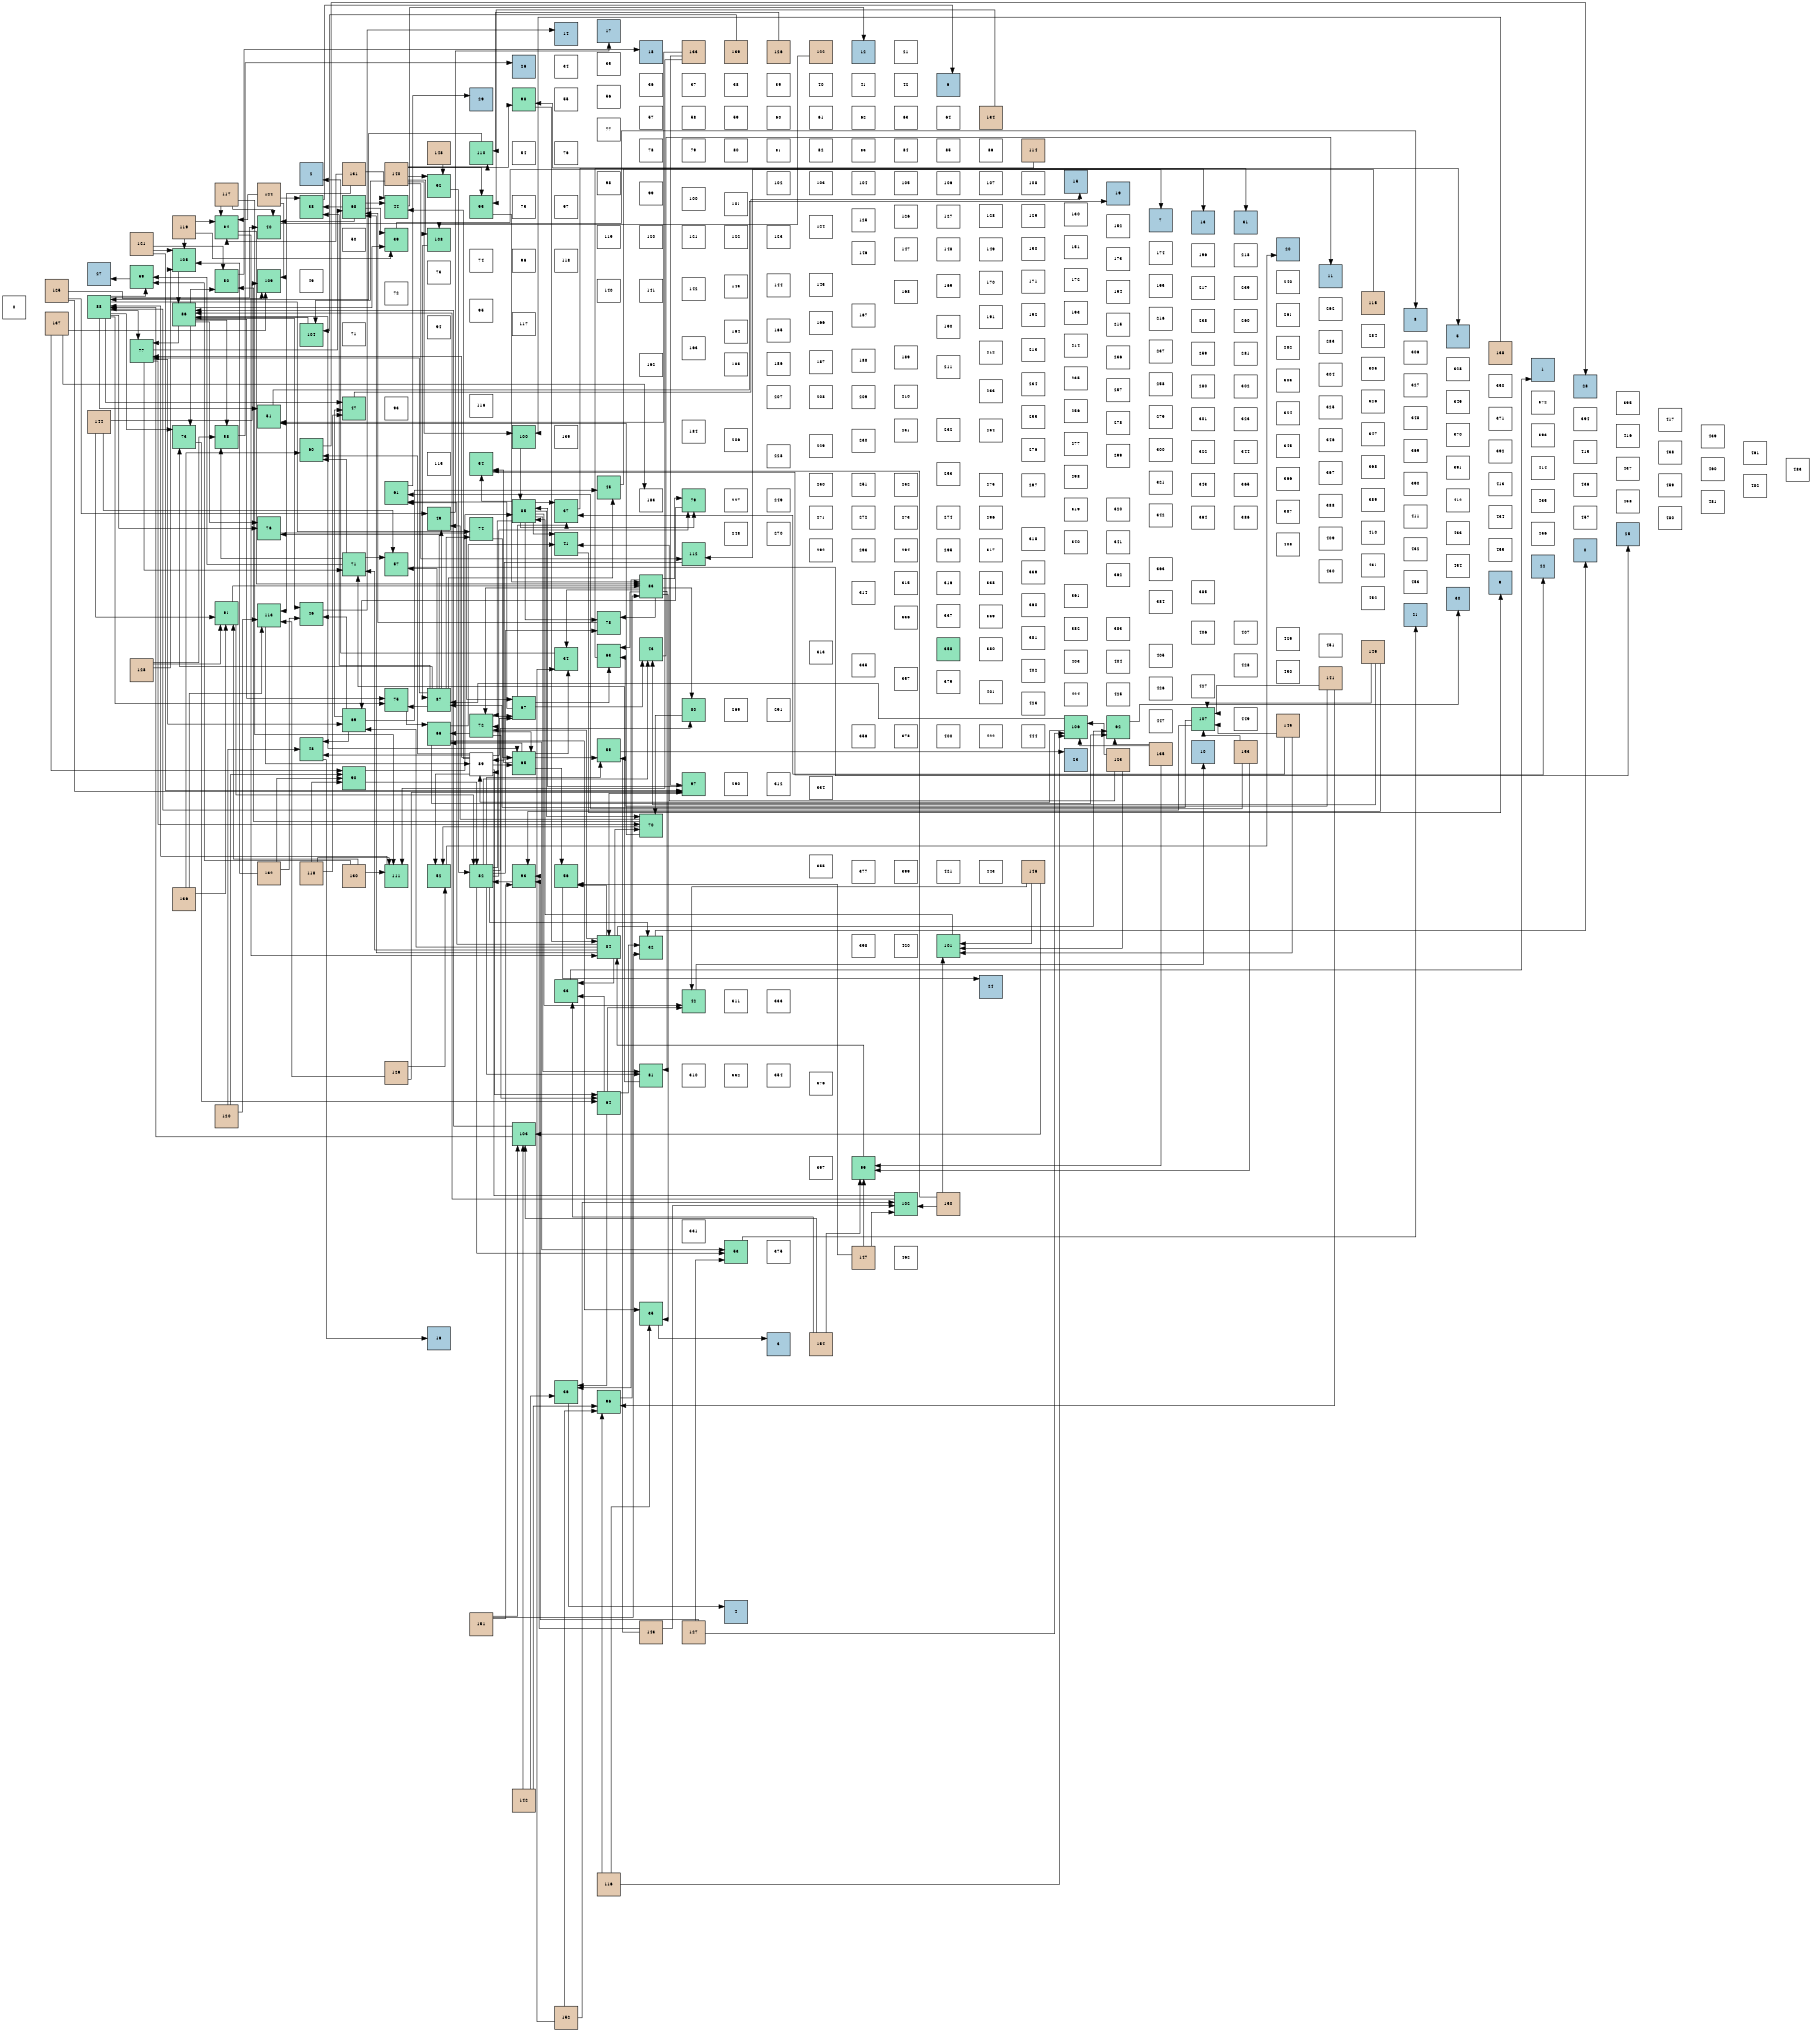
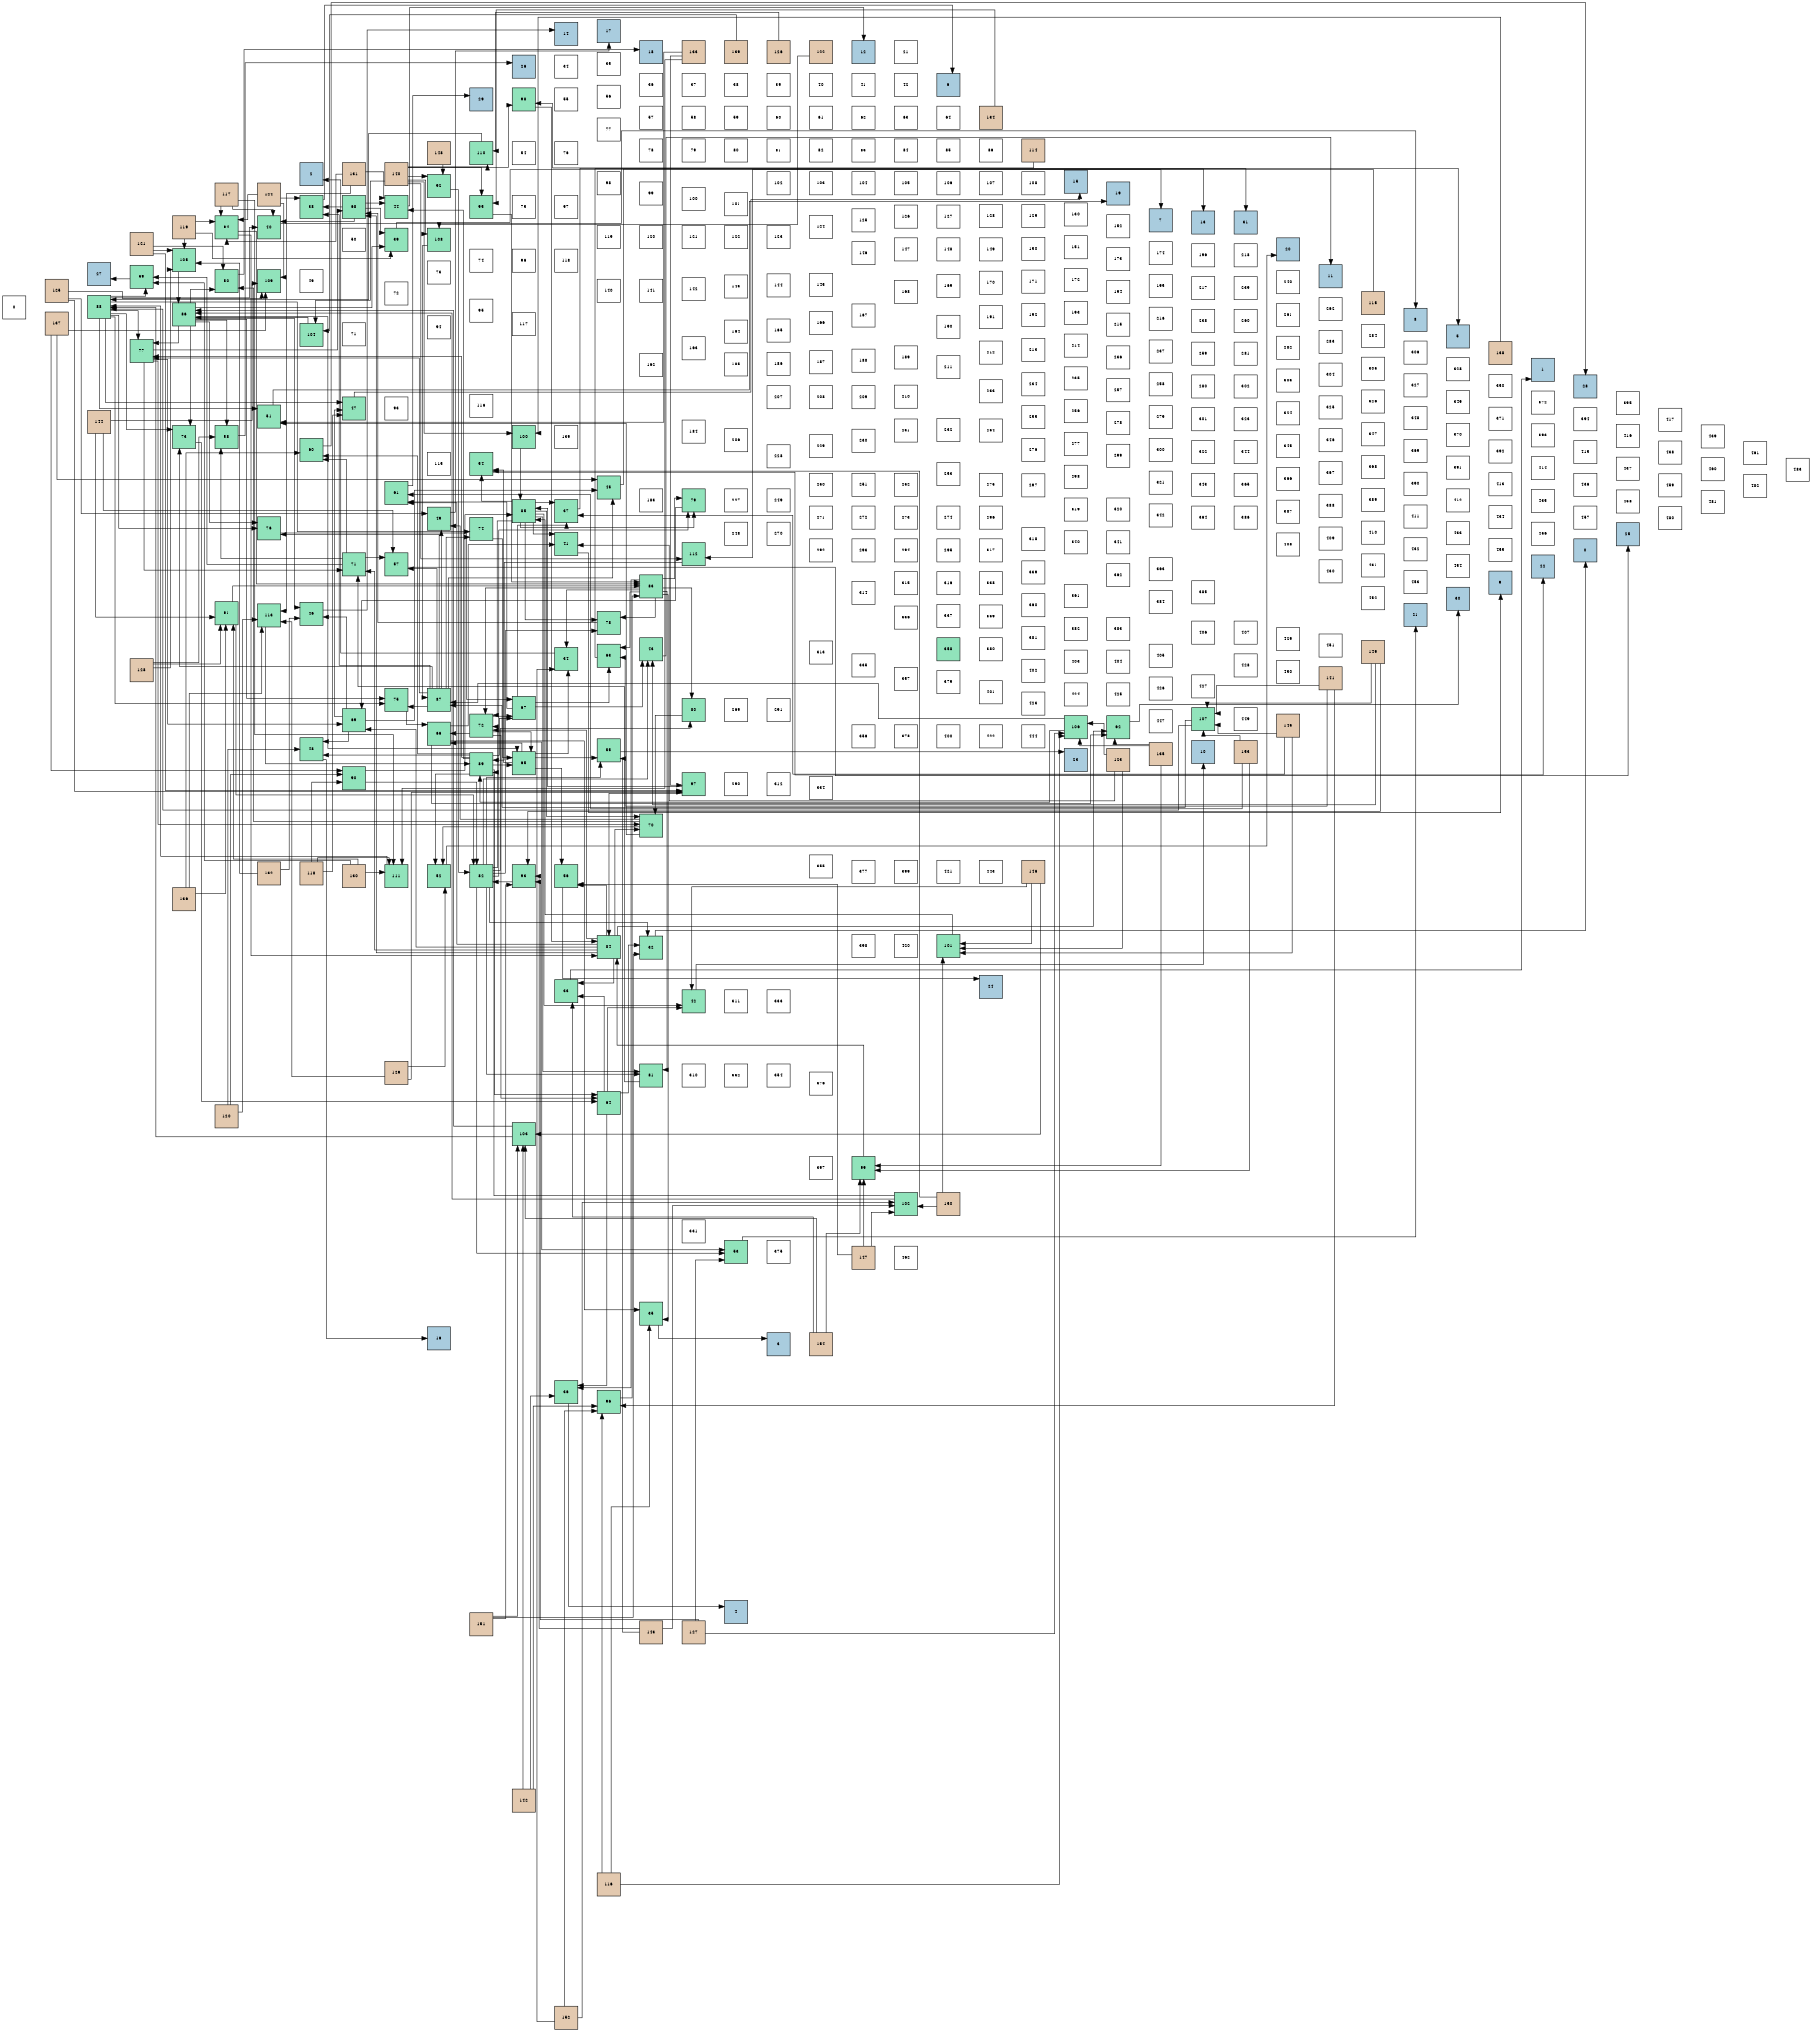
edge "137" -> "183": now "137" -> "45"
node "89": fillcolor #ffffff -> #91e3bb
edge "132" -> "90": removed
